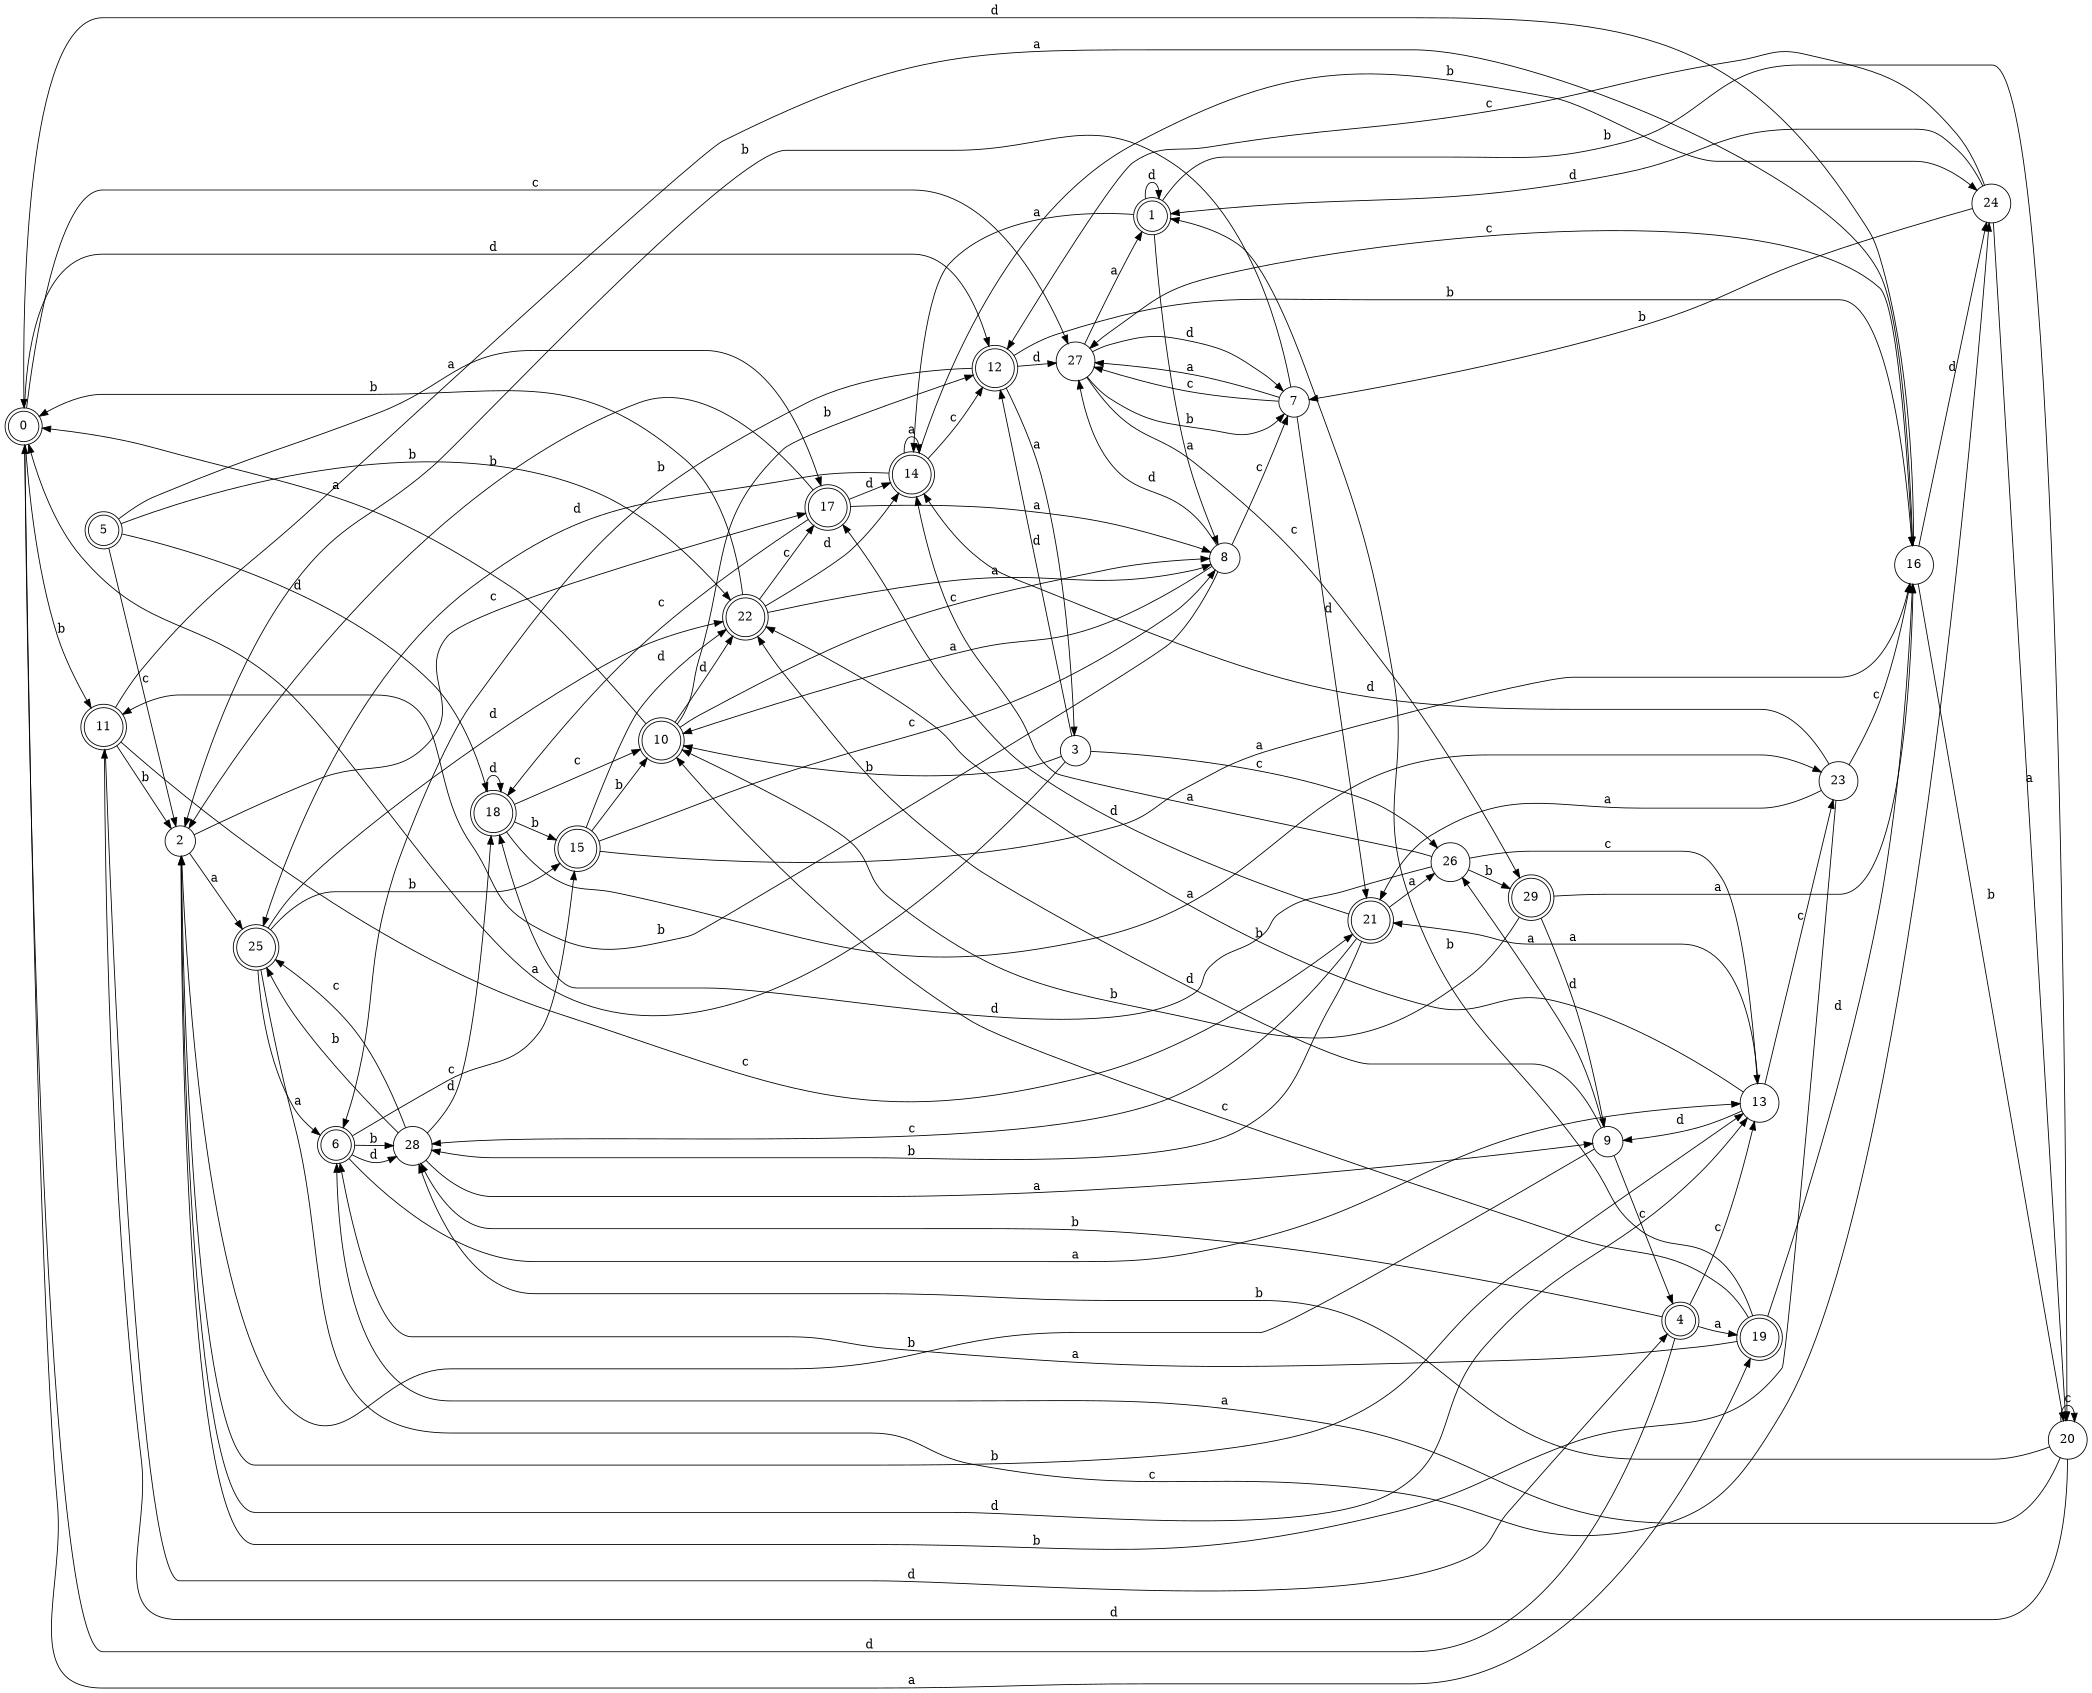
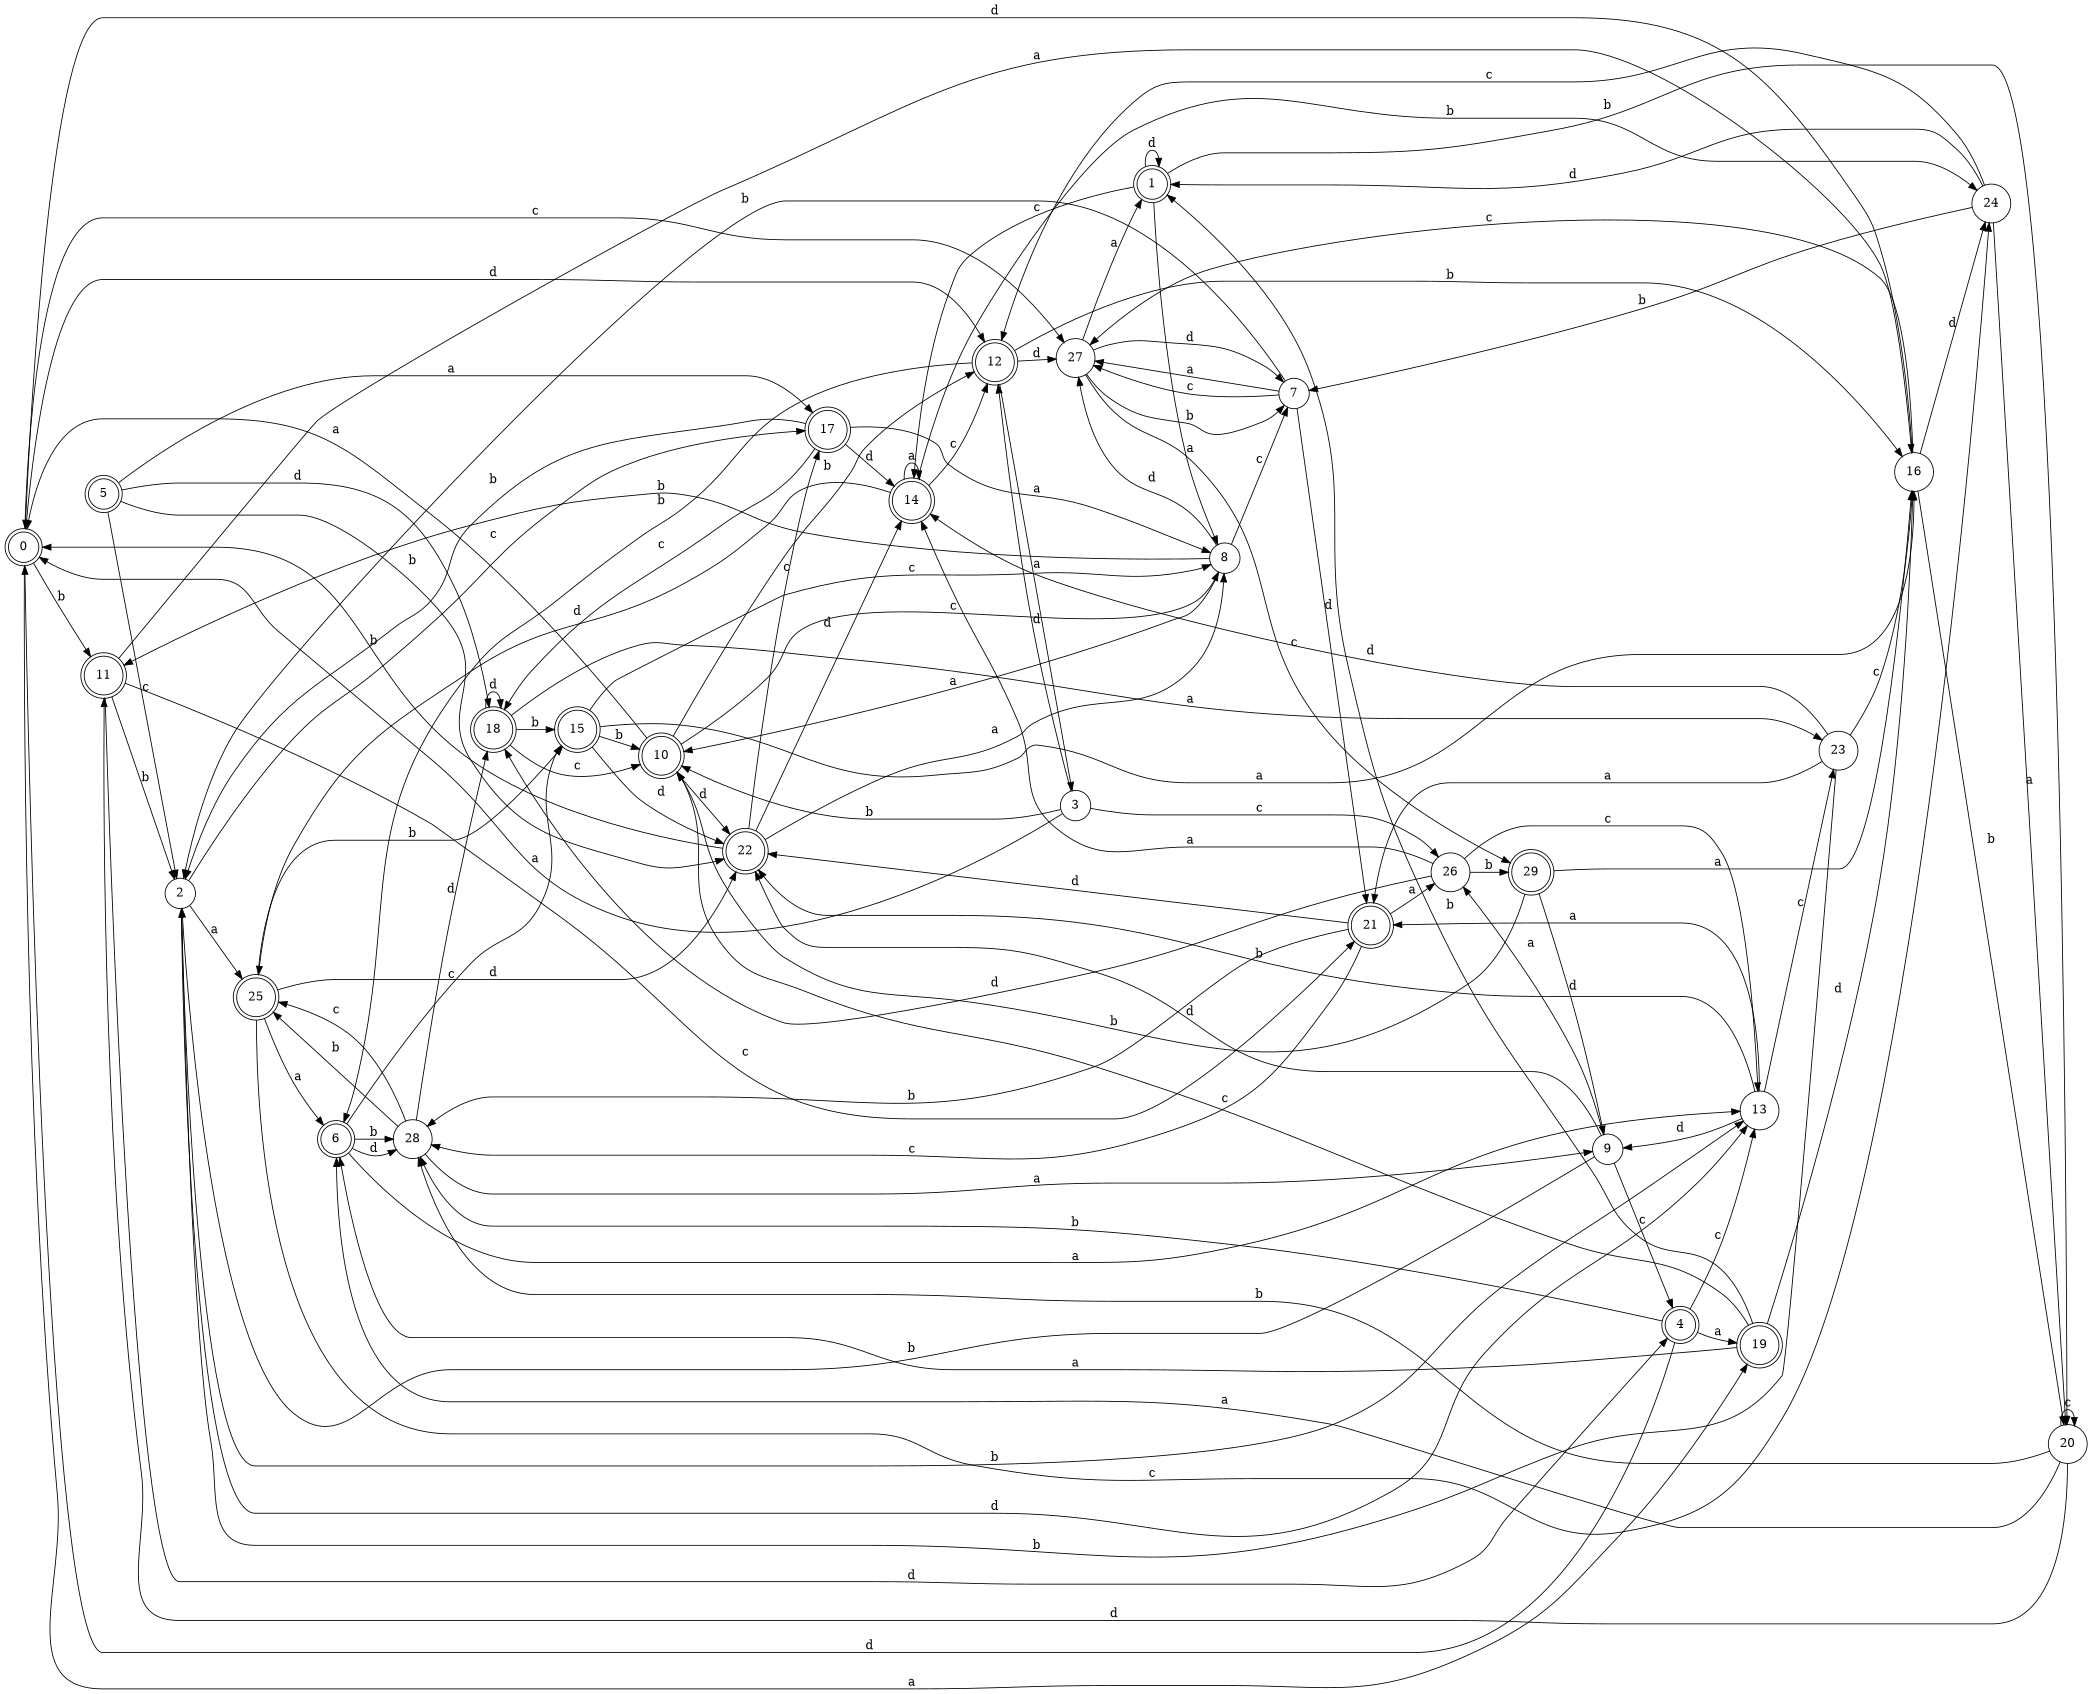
edge "1" -> "14": label "a" -> "c"
edge "21" -> "17": now "21" -> "22"
